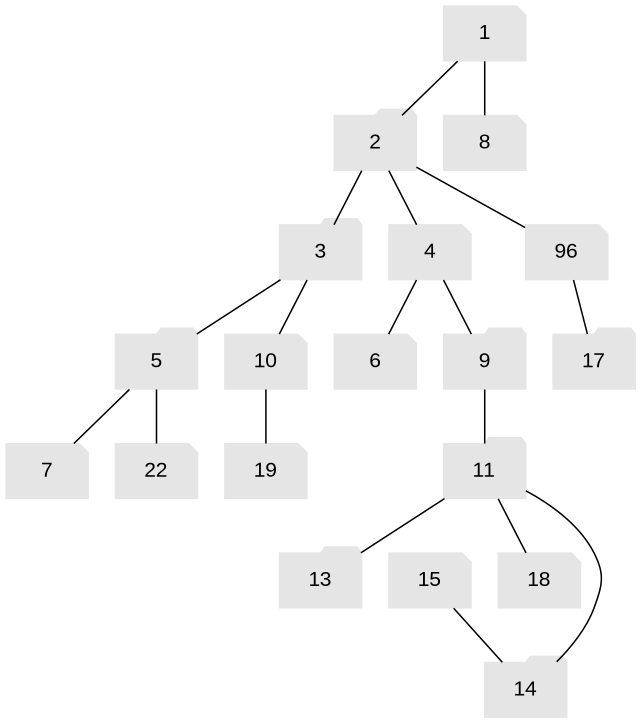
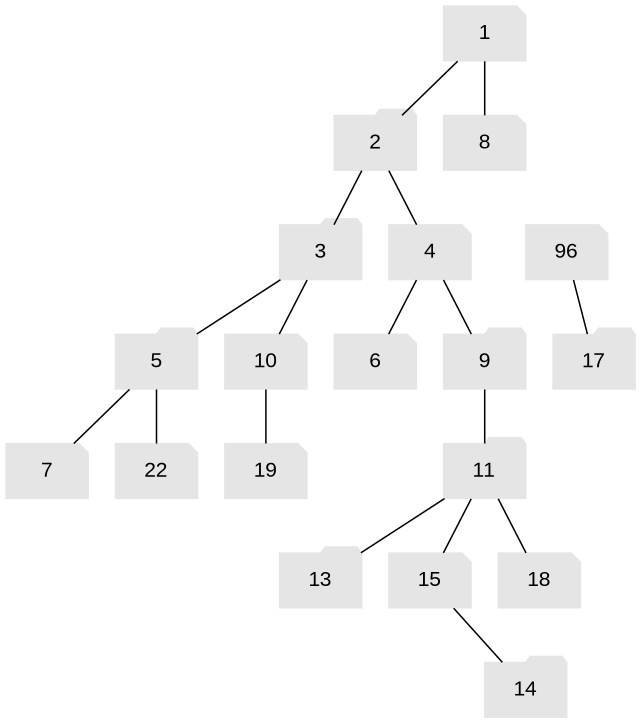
edge "2" -- "96": removed
edge "11" -- "14": now "11" -- "15"
